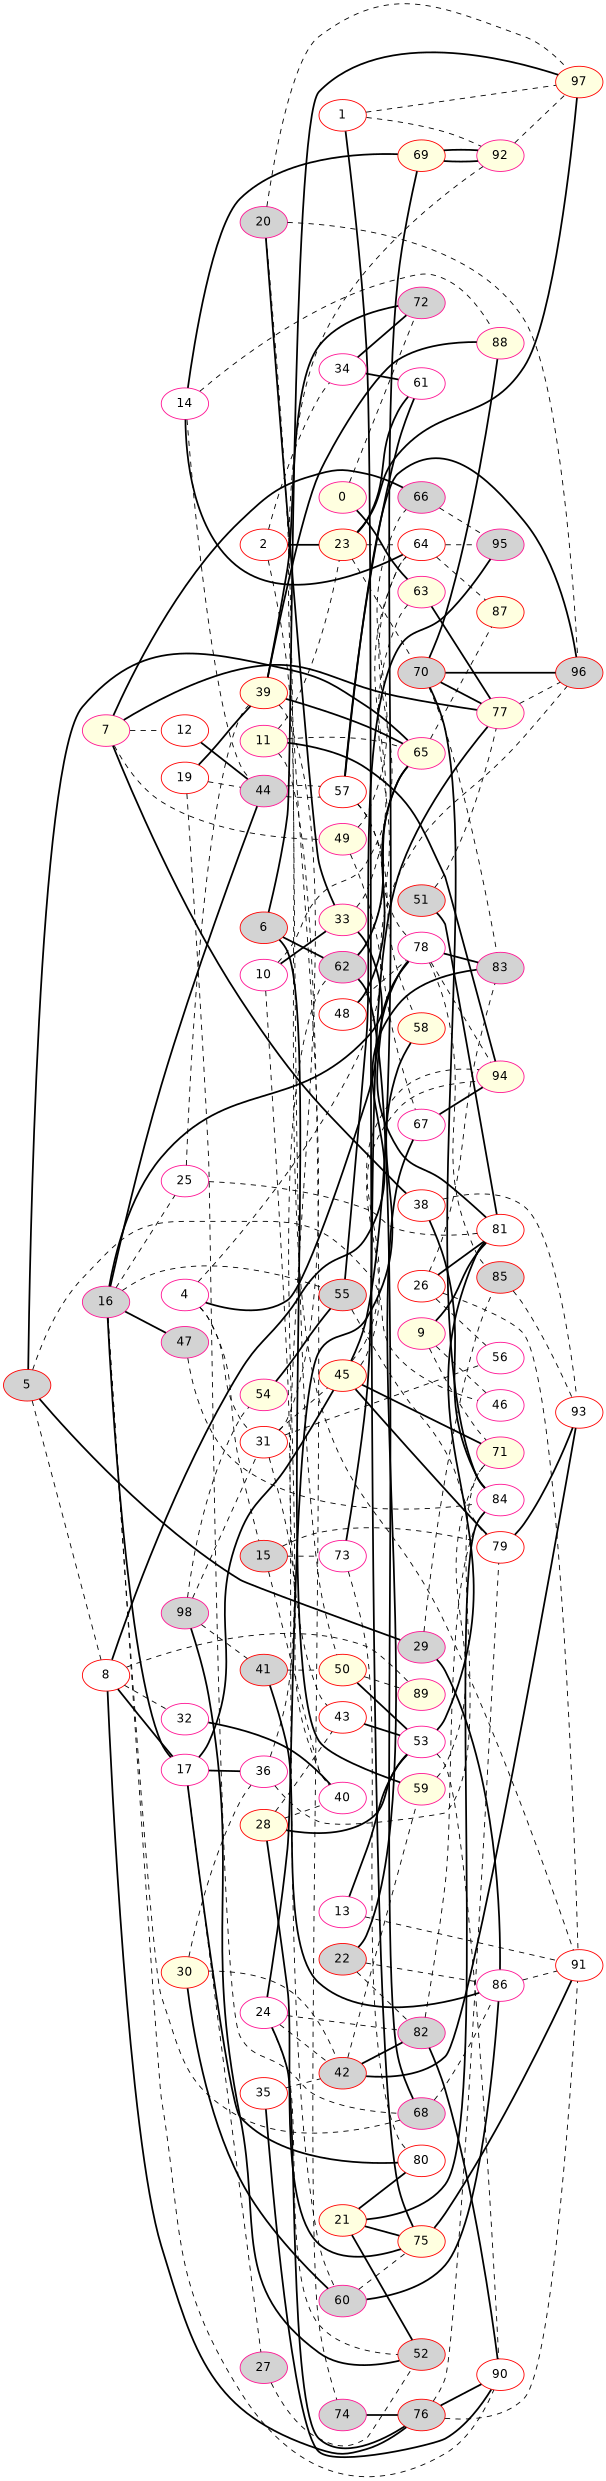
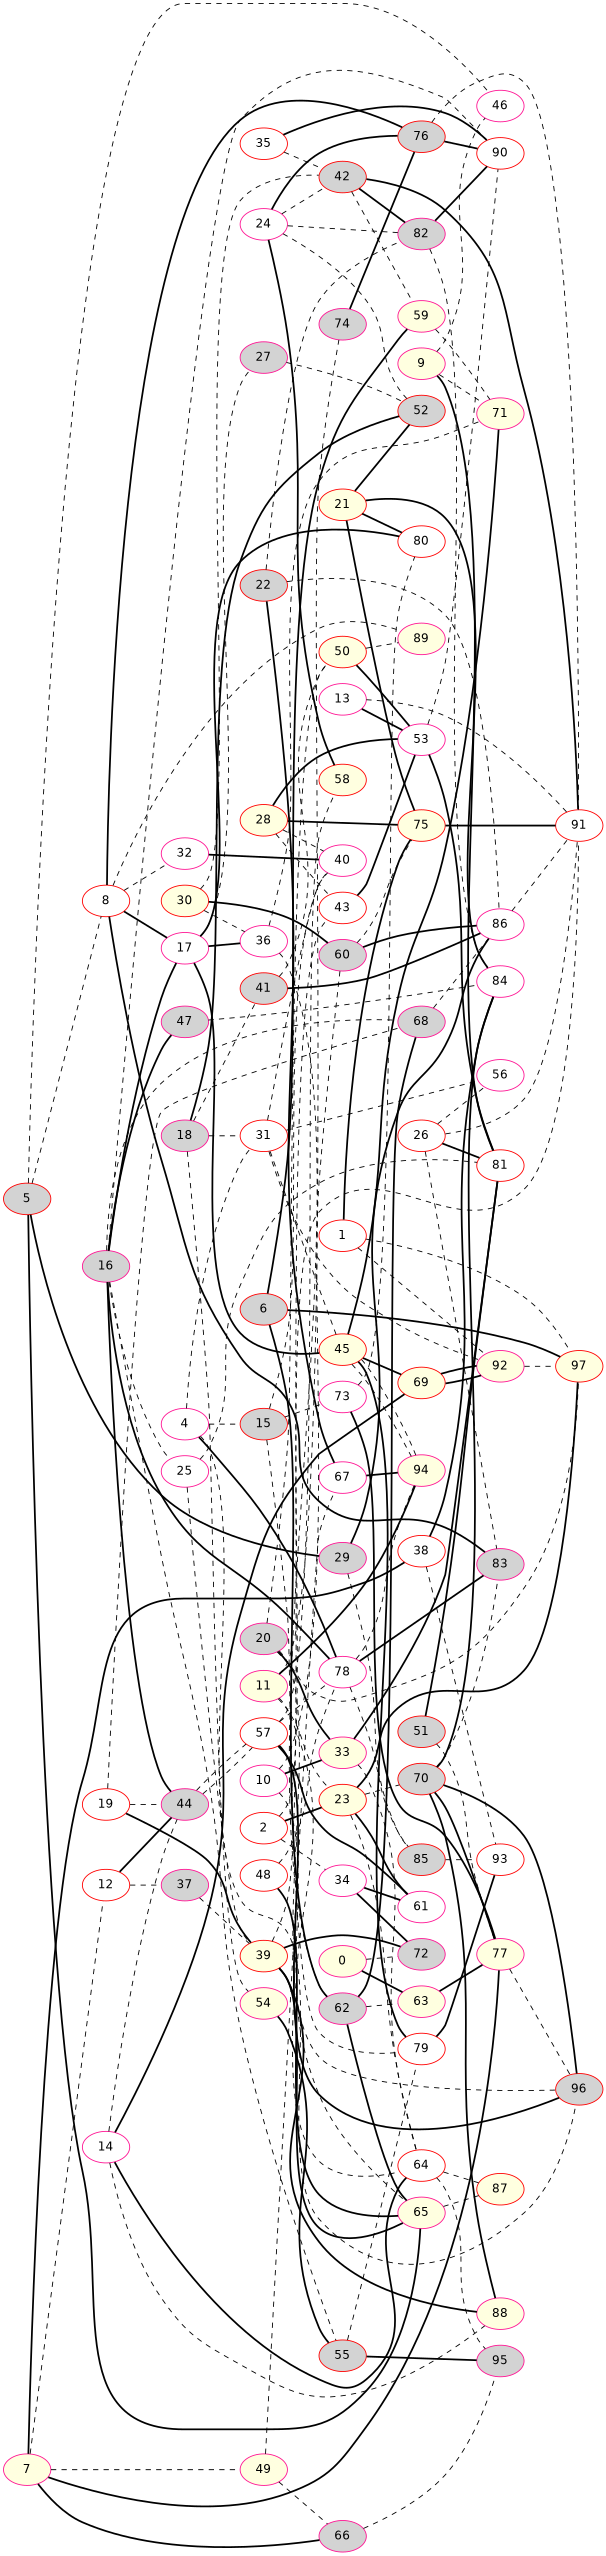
node "98": label "98" -> "18"
edge "93" -- "42": now "91" -- "42"
node "37": added
edge "79" -- "76": removed
